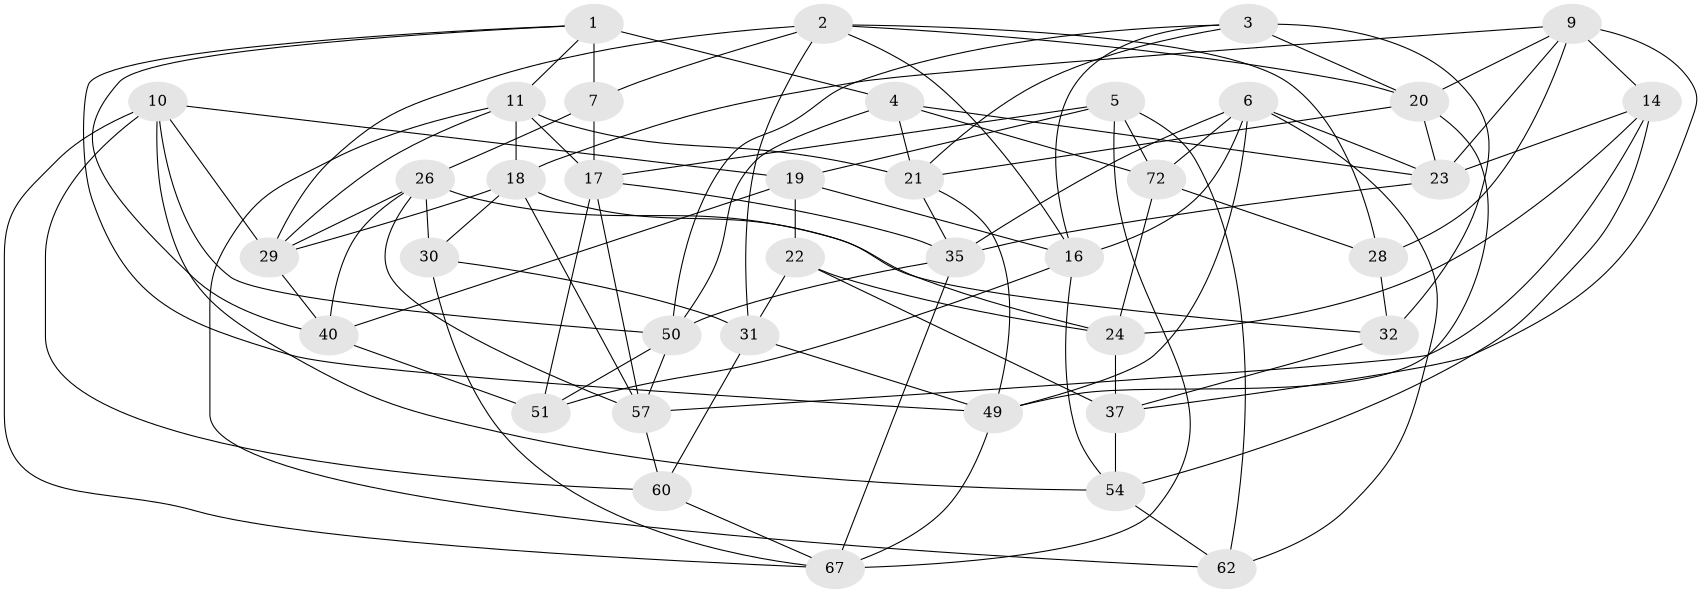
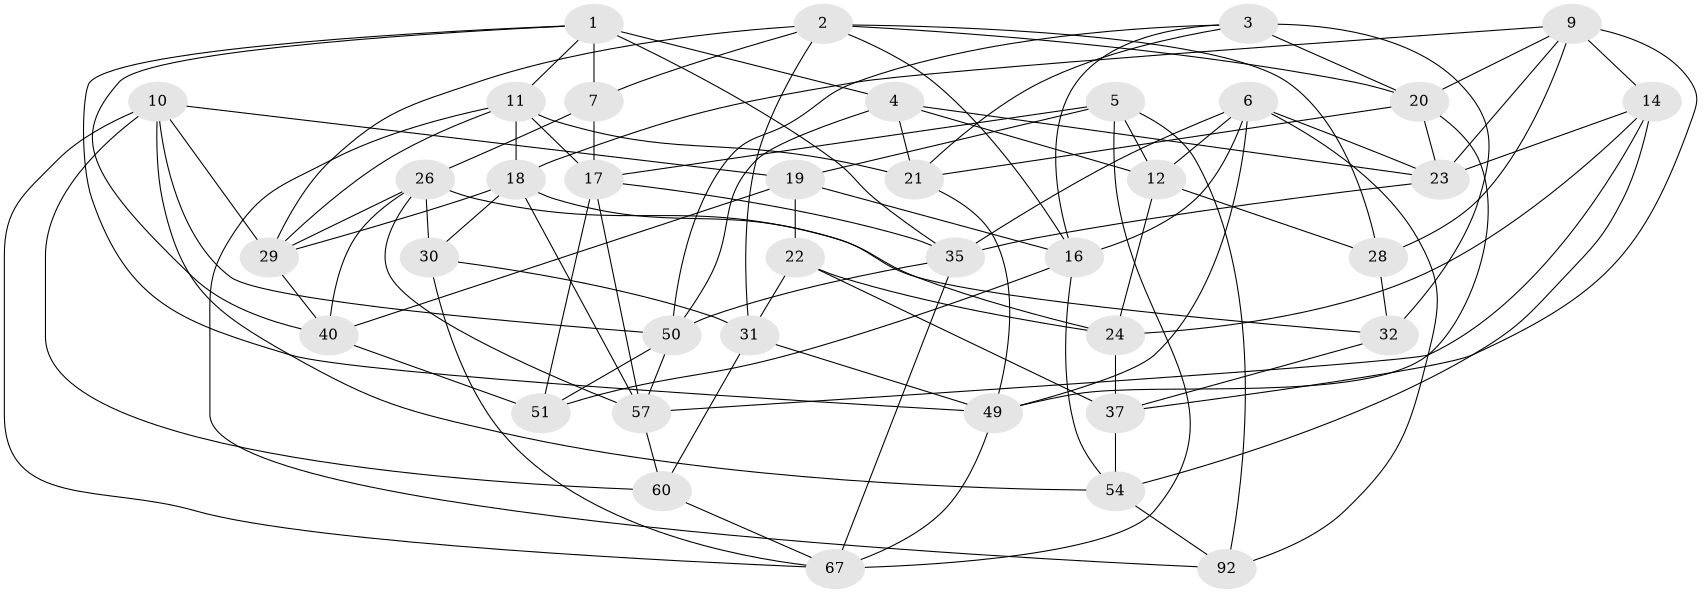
node "72": label "72" -> "12"
edge "21" -- "35": now "1" -- "35"
node "62": label "62" -> "92"
